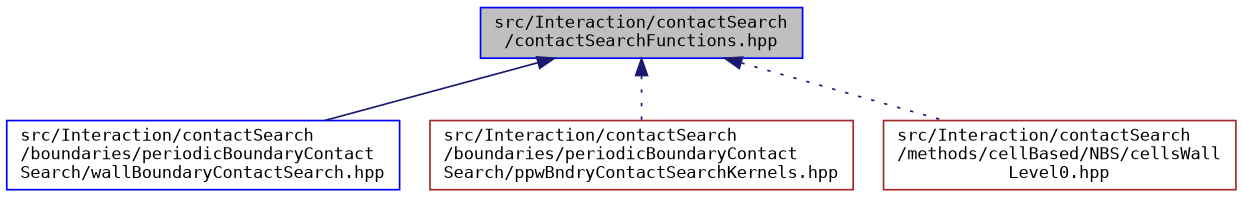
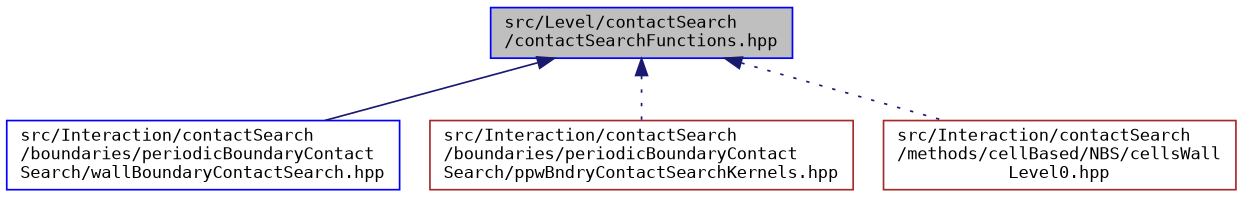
node "src/Interaction/contactSearch /contactSearchFunctions.hpp": label "src/Interaction/contactSearch /contactSearchFunctions.hpp" -> "src/Level/contactSearch /contactSearchFunctions.hpp"
